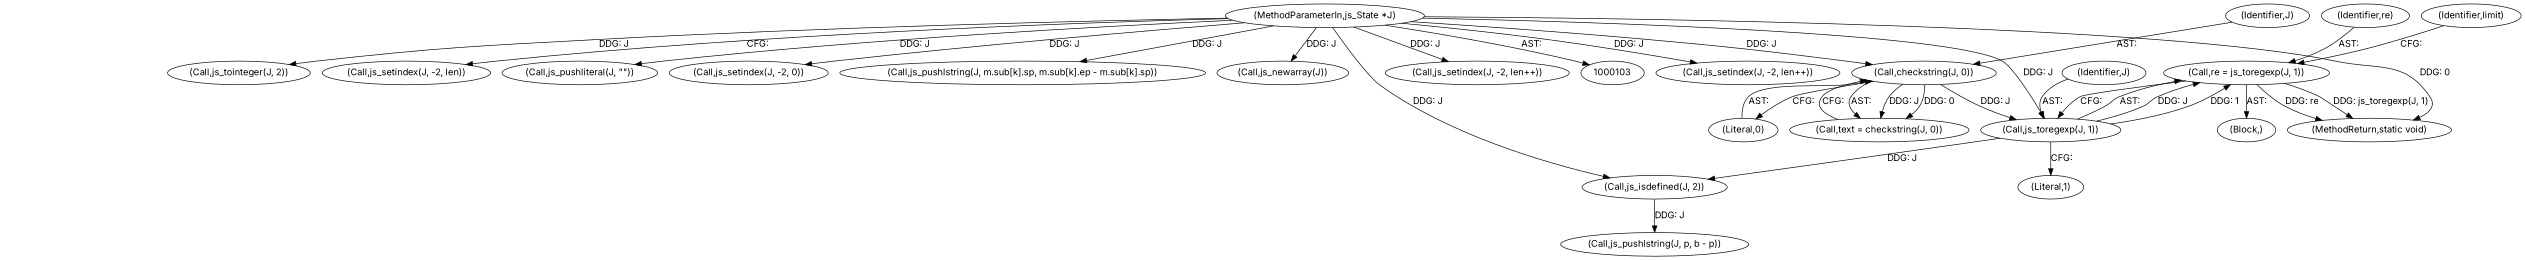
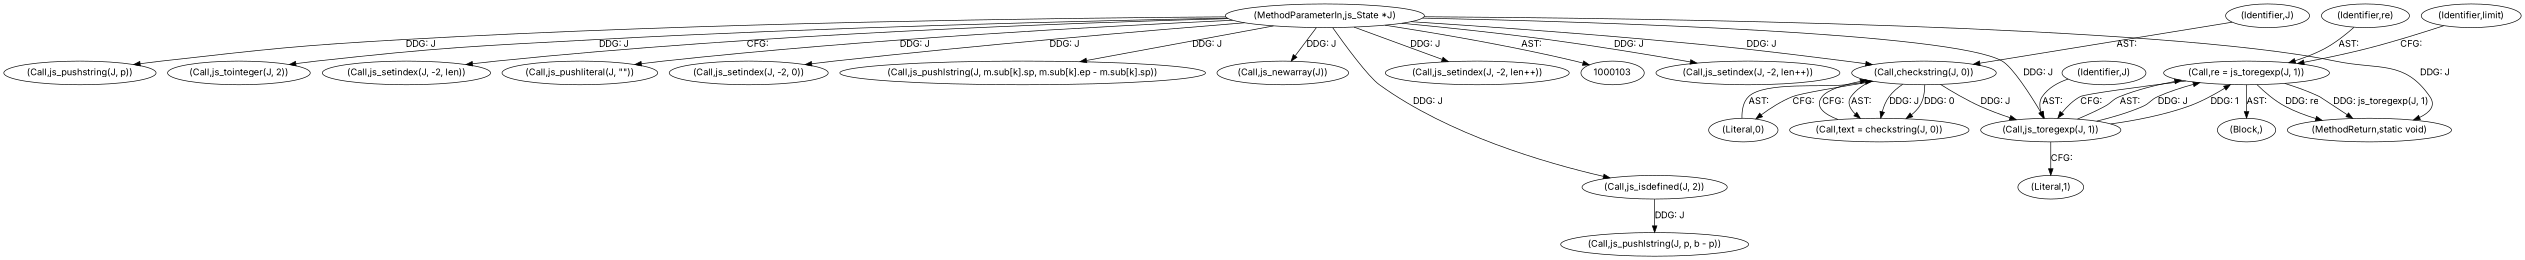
node "(Call,js_pushstring(J, p))": added
edge "(MethodParameterIn,js_State *J)" -> "(MethodReturn,static void)": label "DDG: 0" -> "DDG: J"
edge "(Call,js_toregexp(J, 1))" -> "(Call,js_isdefined(J, 2))": removed, label "DDG: J"
